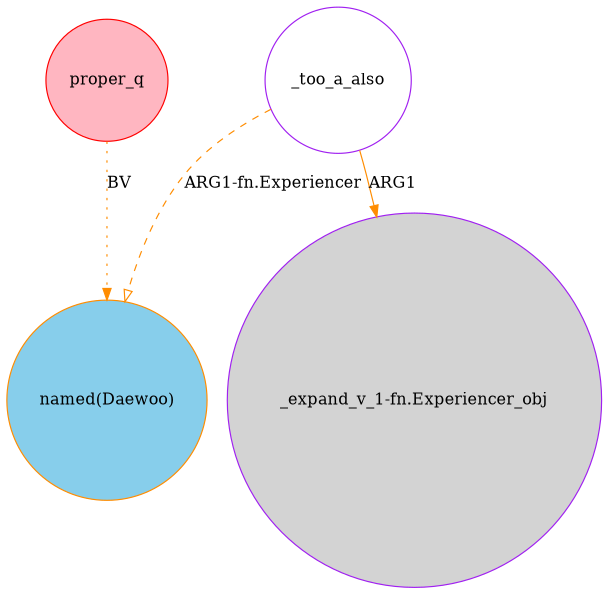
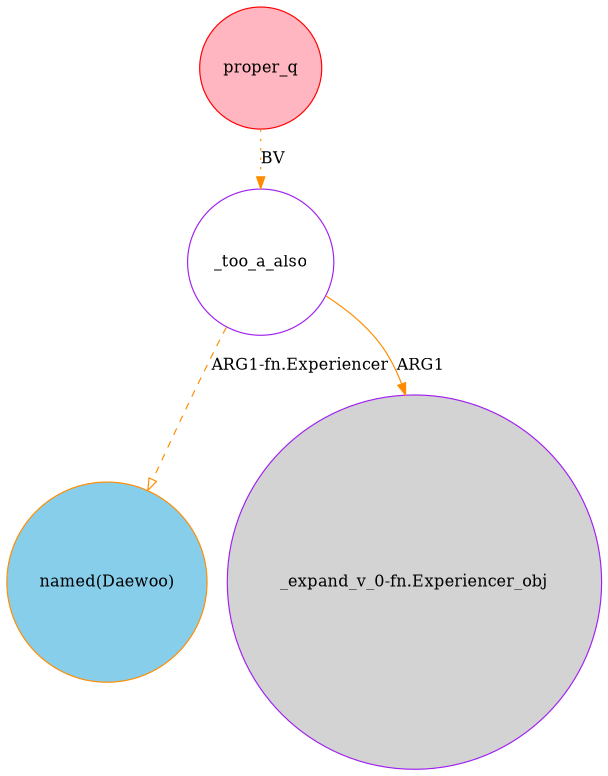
edge "proper_q" -> "named(Daewoo)": now "proper_q" -> "_too_a_also"
node "_expand_v_1-fn.Experiencer_obj": label "_expand_v_1-fn.Experiencer_obj" -> "_expand_v_0-fn.Experiencer_obj"
